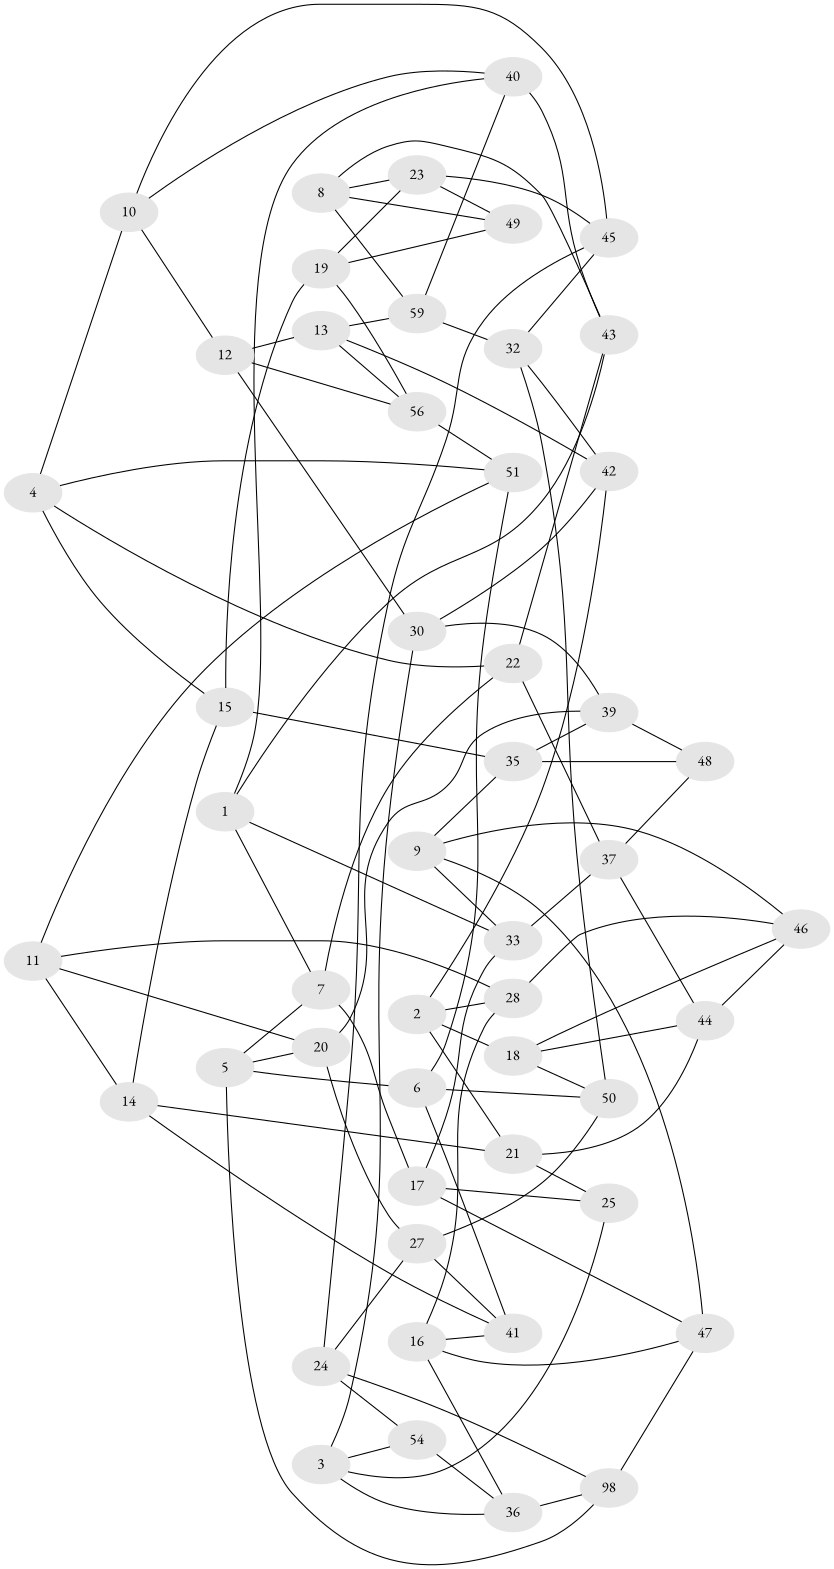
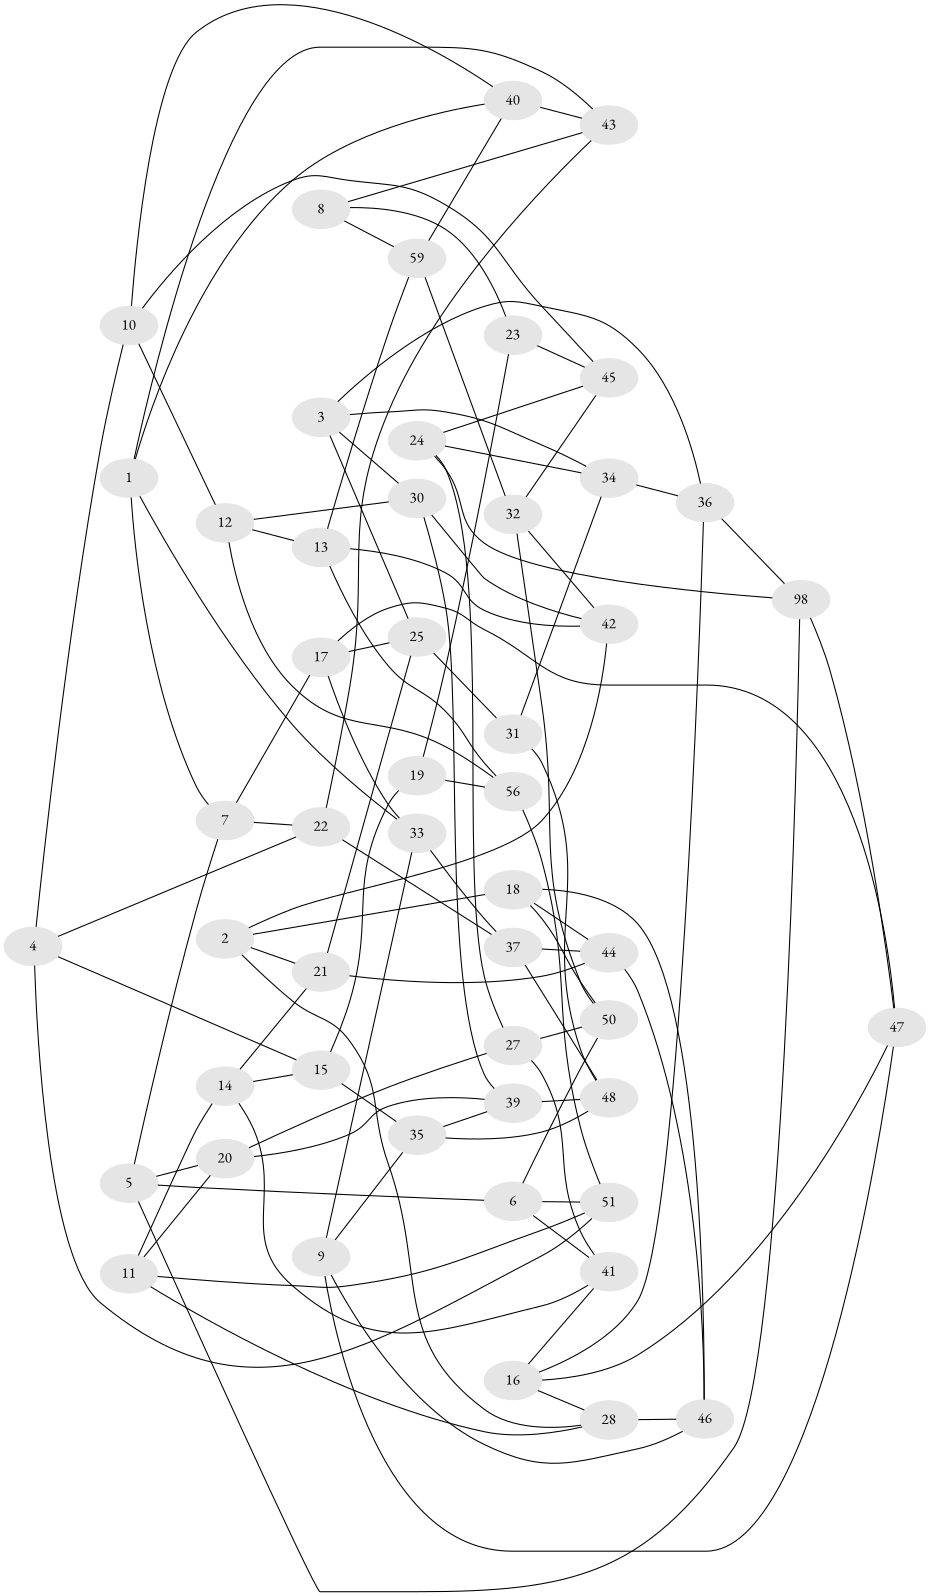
node "49": removed
node "31": added
node "54": label "54" -> "34"
